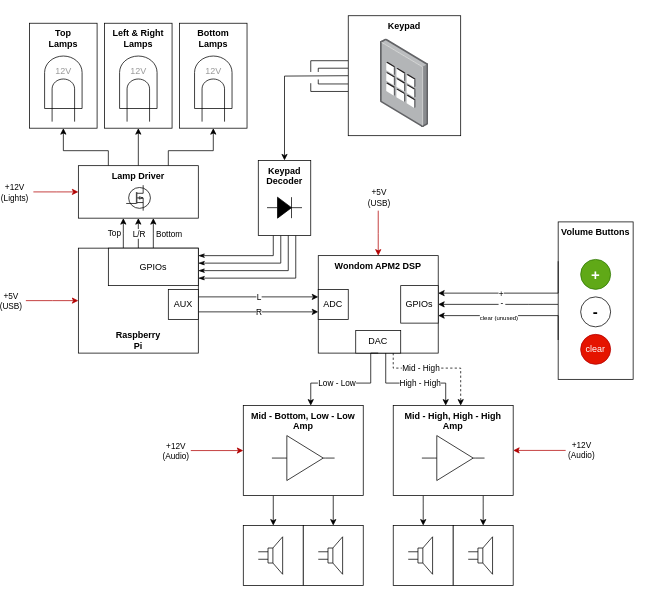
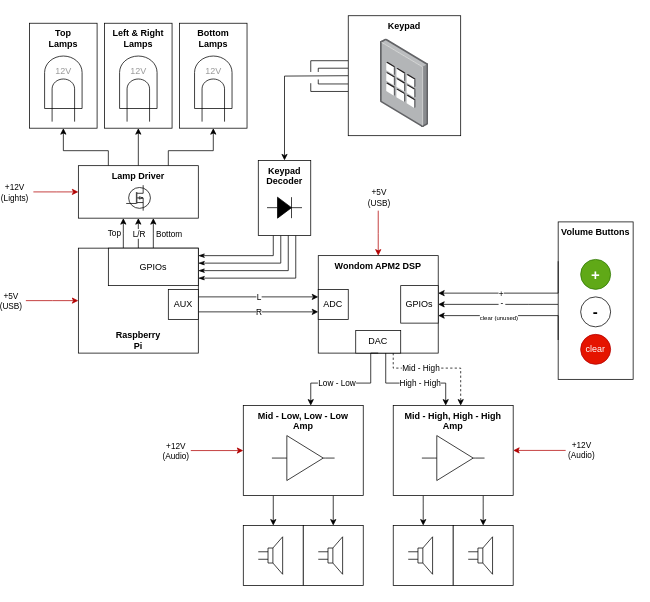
node "Mid - Bottom, Low - Low Amp": label "Mid - Bottom, Low - Low Amp" -> "Mid - Low, Low - Low Amp"
